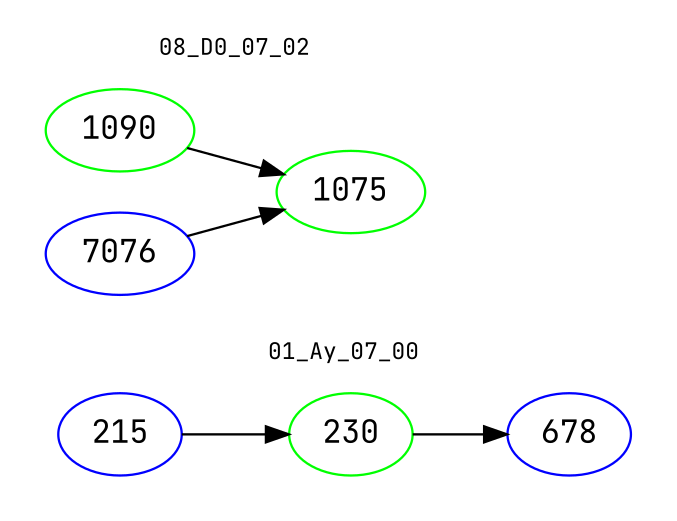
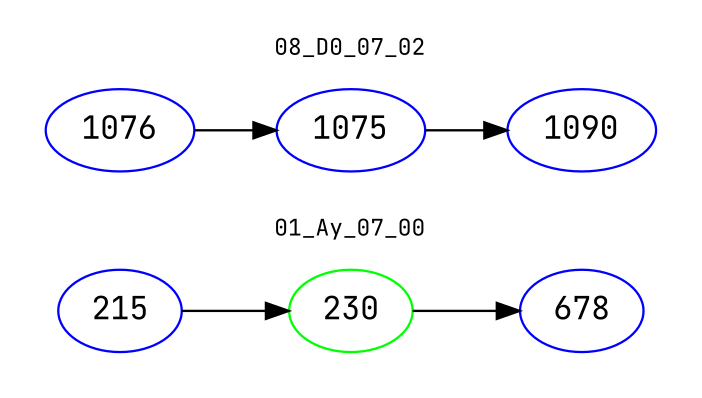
node "1090": color green -> blue
edge "1090" -> "1075": reversed
node "1075": color green -> blue
node "7076": label "7076" -> "1076"
